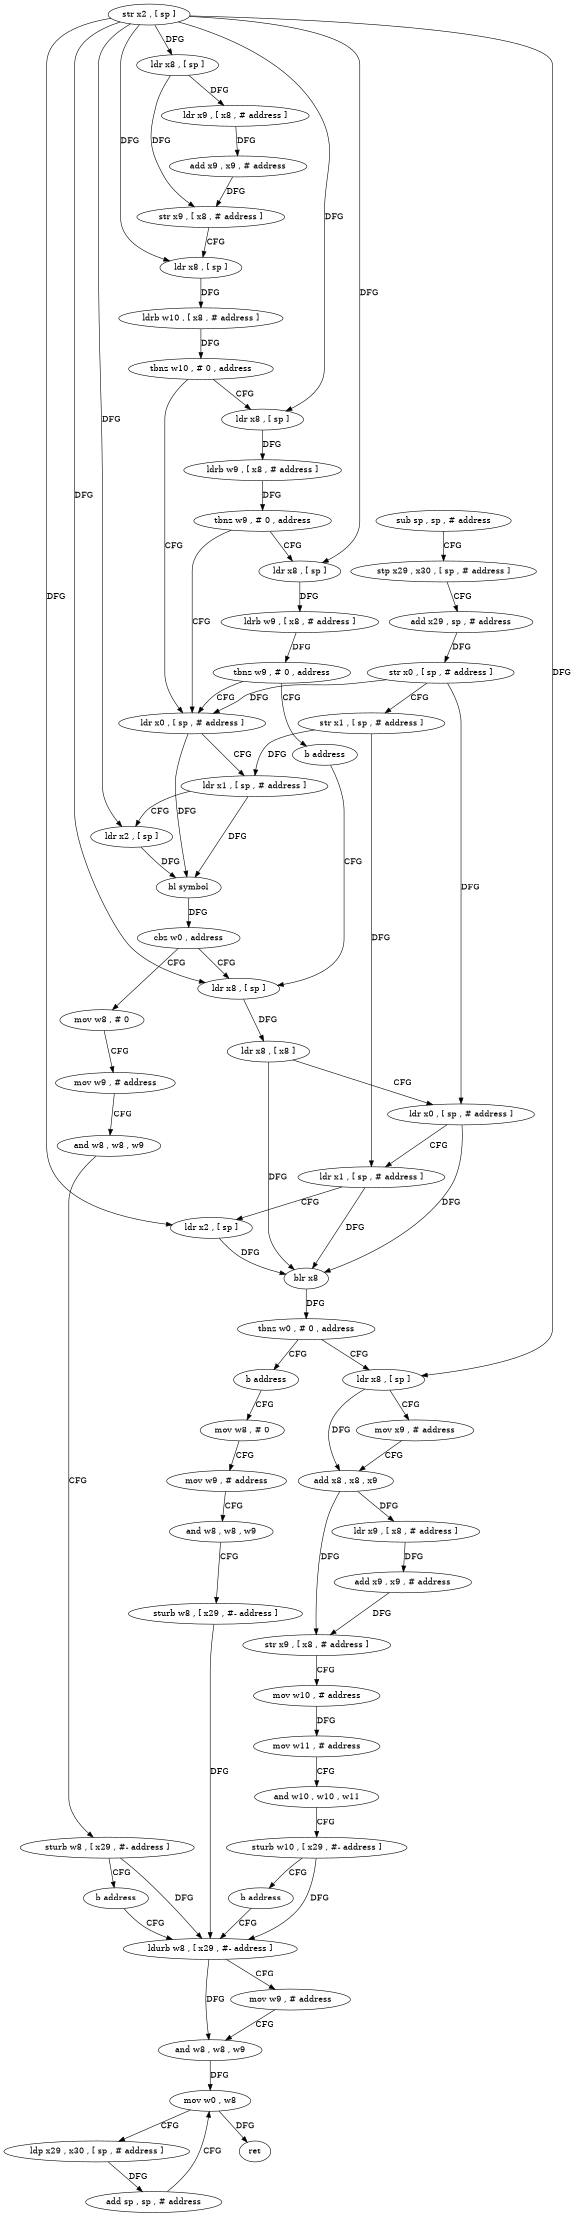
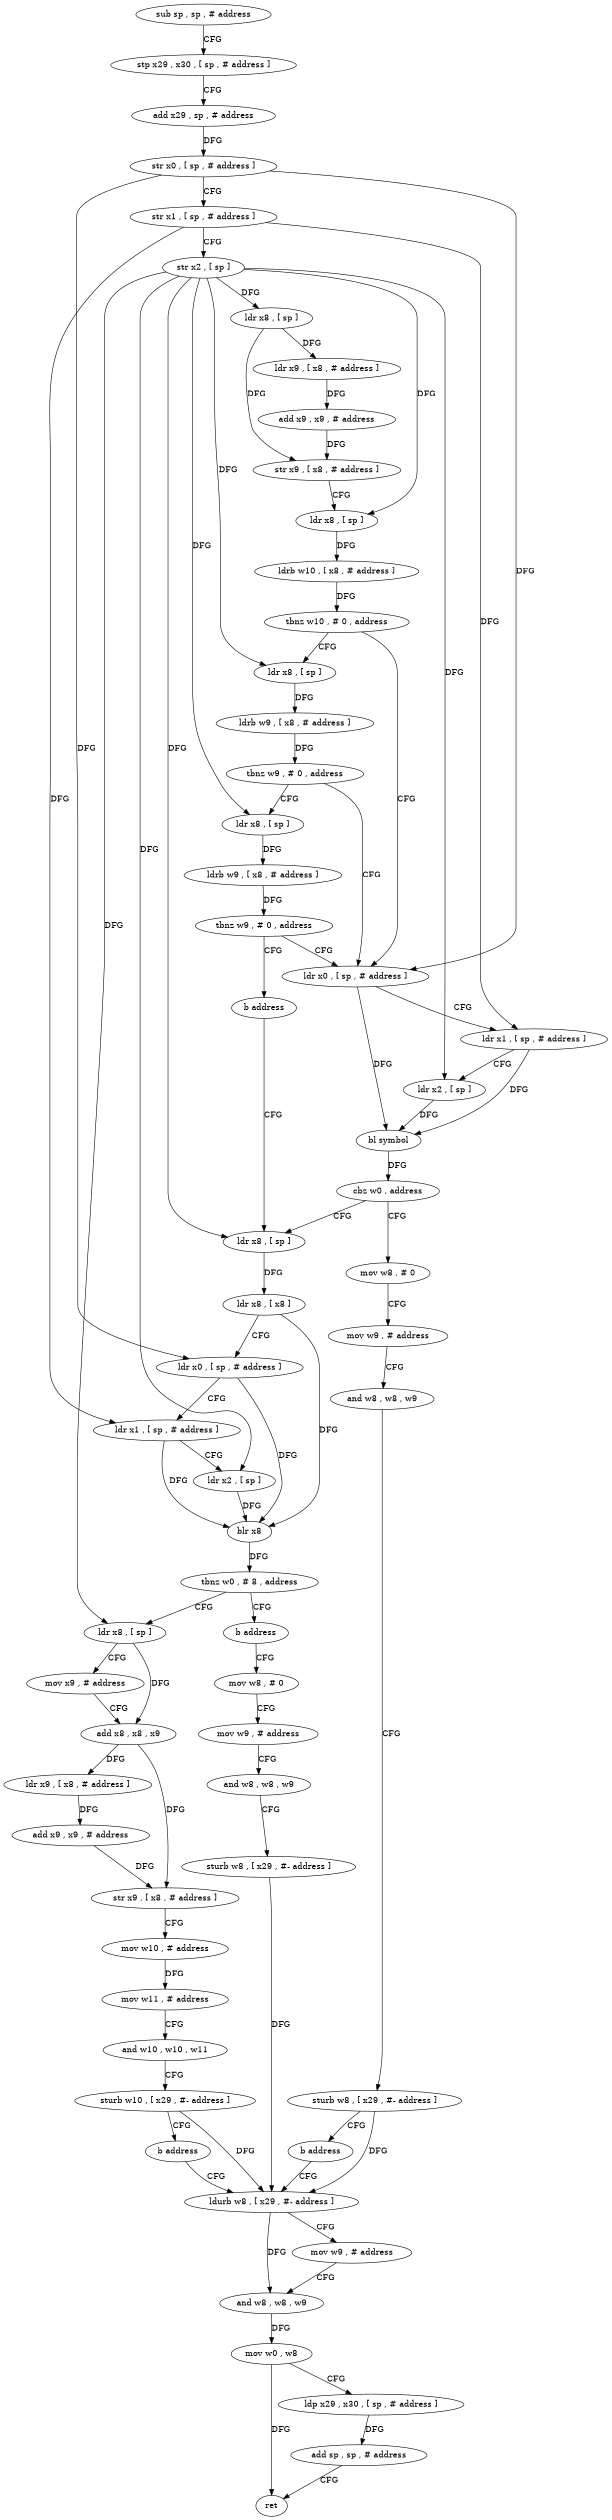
edge "str x1 , [ sp , # address ]" -> "str x2 , [ sp ]": added, label "CFG"
node "tbnz w0 , # 0 , address": label "tbnz w0 , # 0 , address" -> "tbnz w0 , # 8 , address"
edge "add sp , sp , # address" -> "mov w0 , w8": now "add sp , sp , # address" -> "ret"
